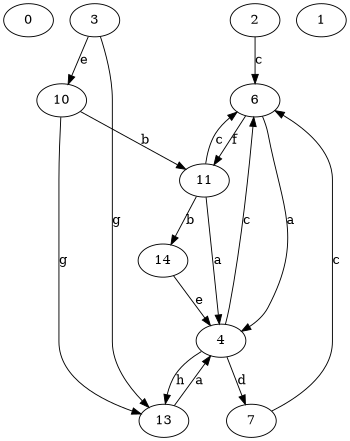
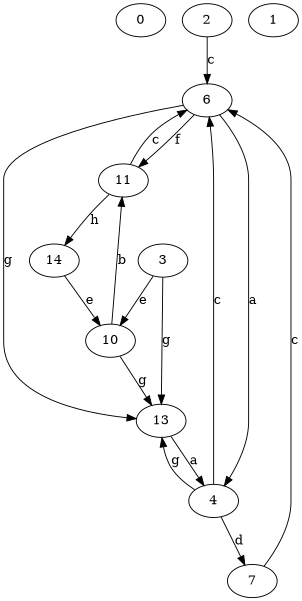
edge "11" -> "14": label "b" -> "h"
edge "6" -> "13": added, label "g"
edge "11" -> "4": removed, label "a"
edge "14" -> "4": now "14" -> "10"
edge "4" -> "13": label "h" -> "g"
